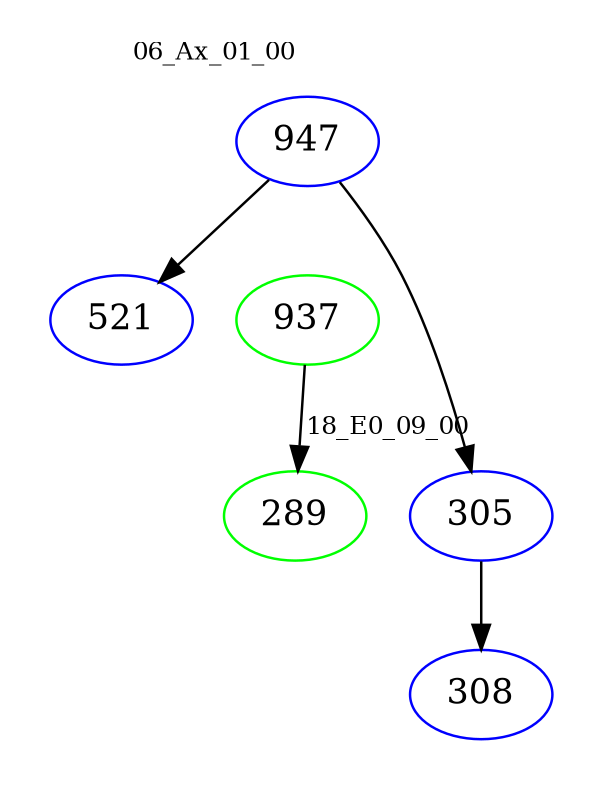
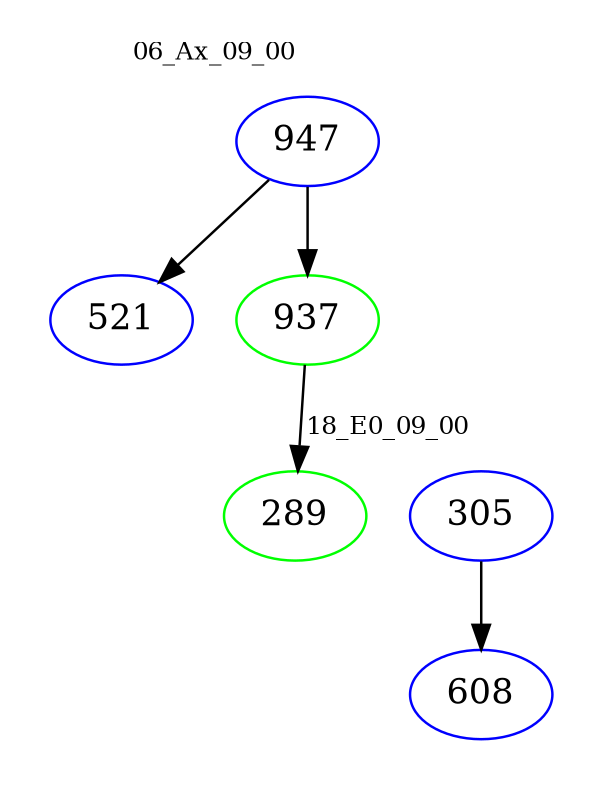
cluster "06_Ax_01_00": label "06_Ax_01_00" -> "06_Ax_09_00"
edge "947" -> "305": now "947" -> "937"
node "308": label "308" -> "608"
